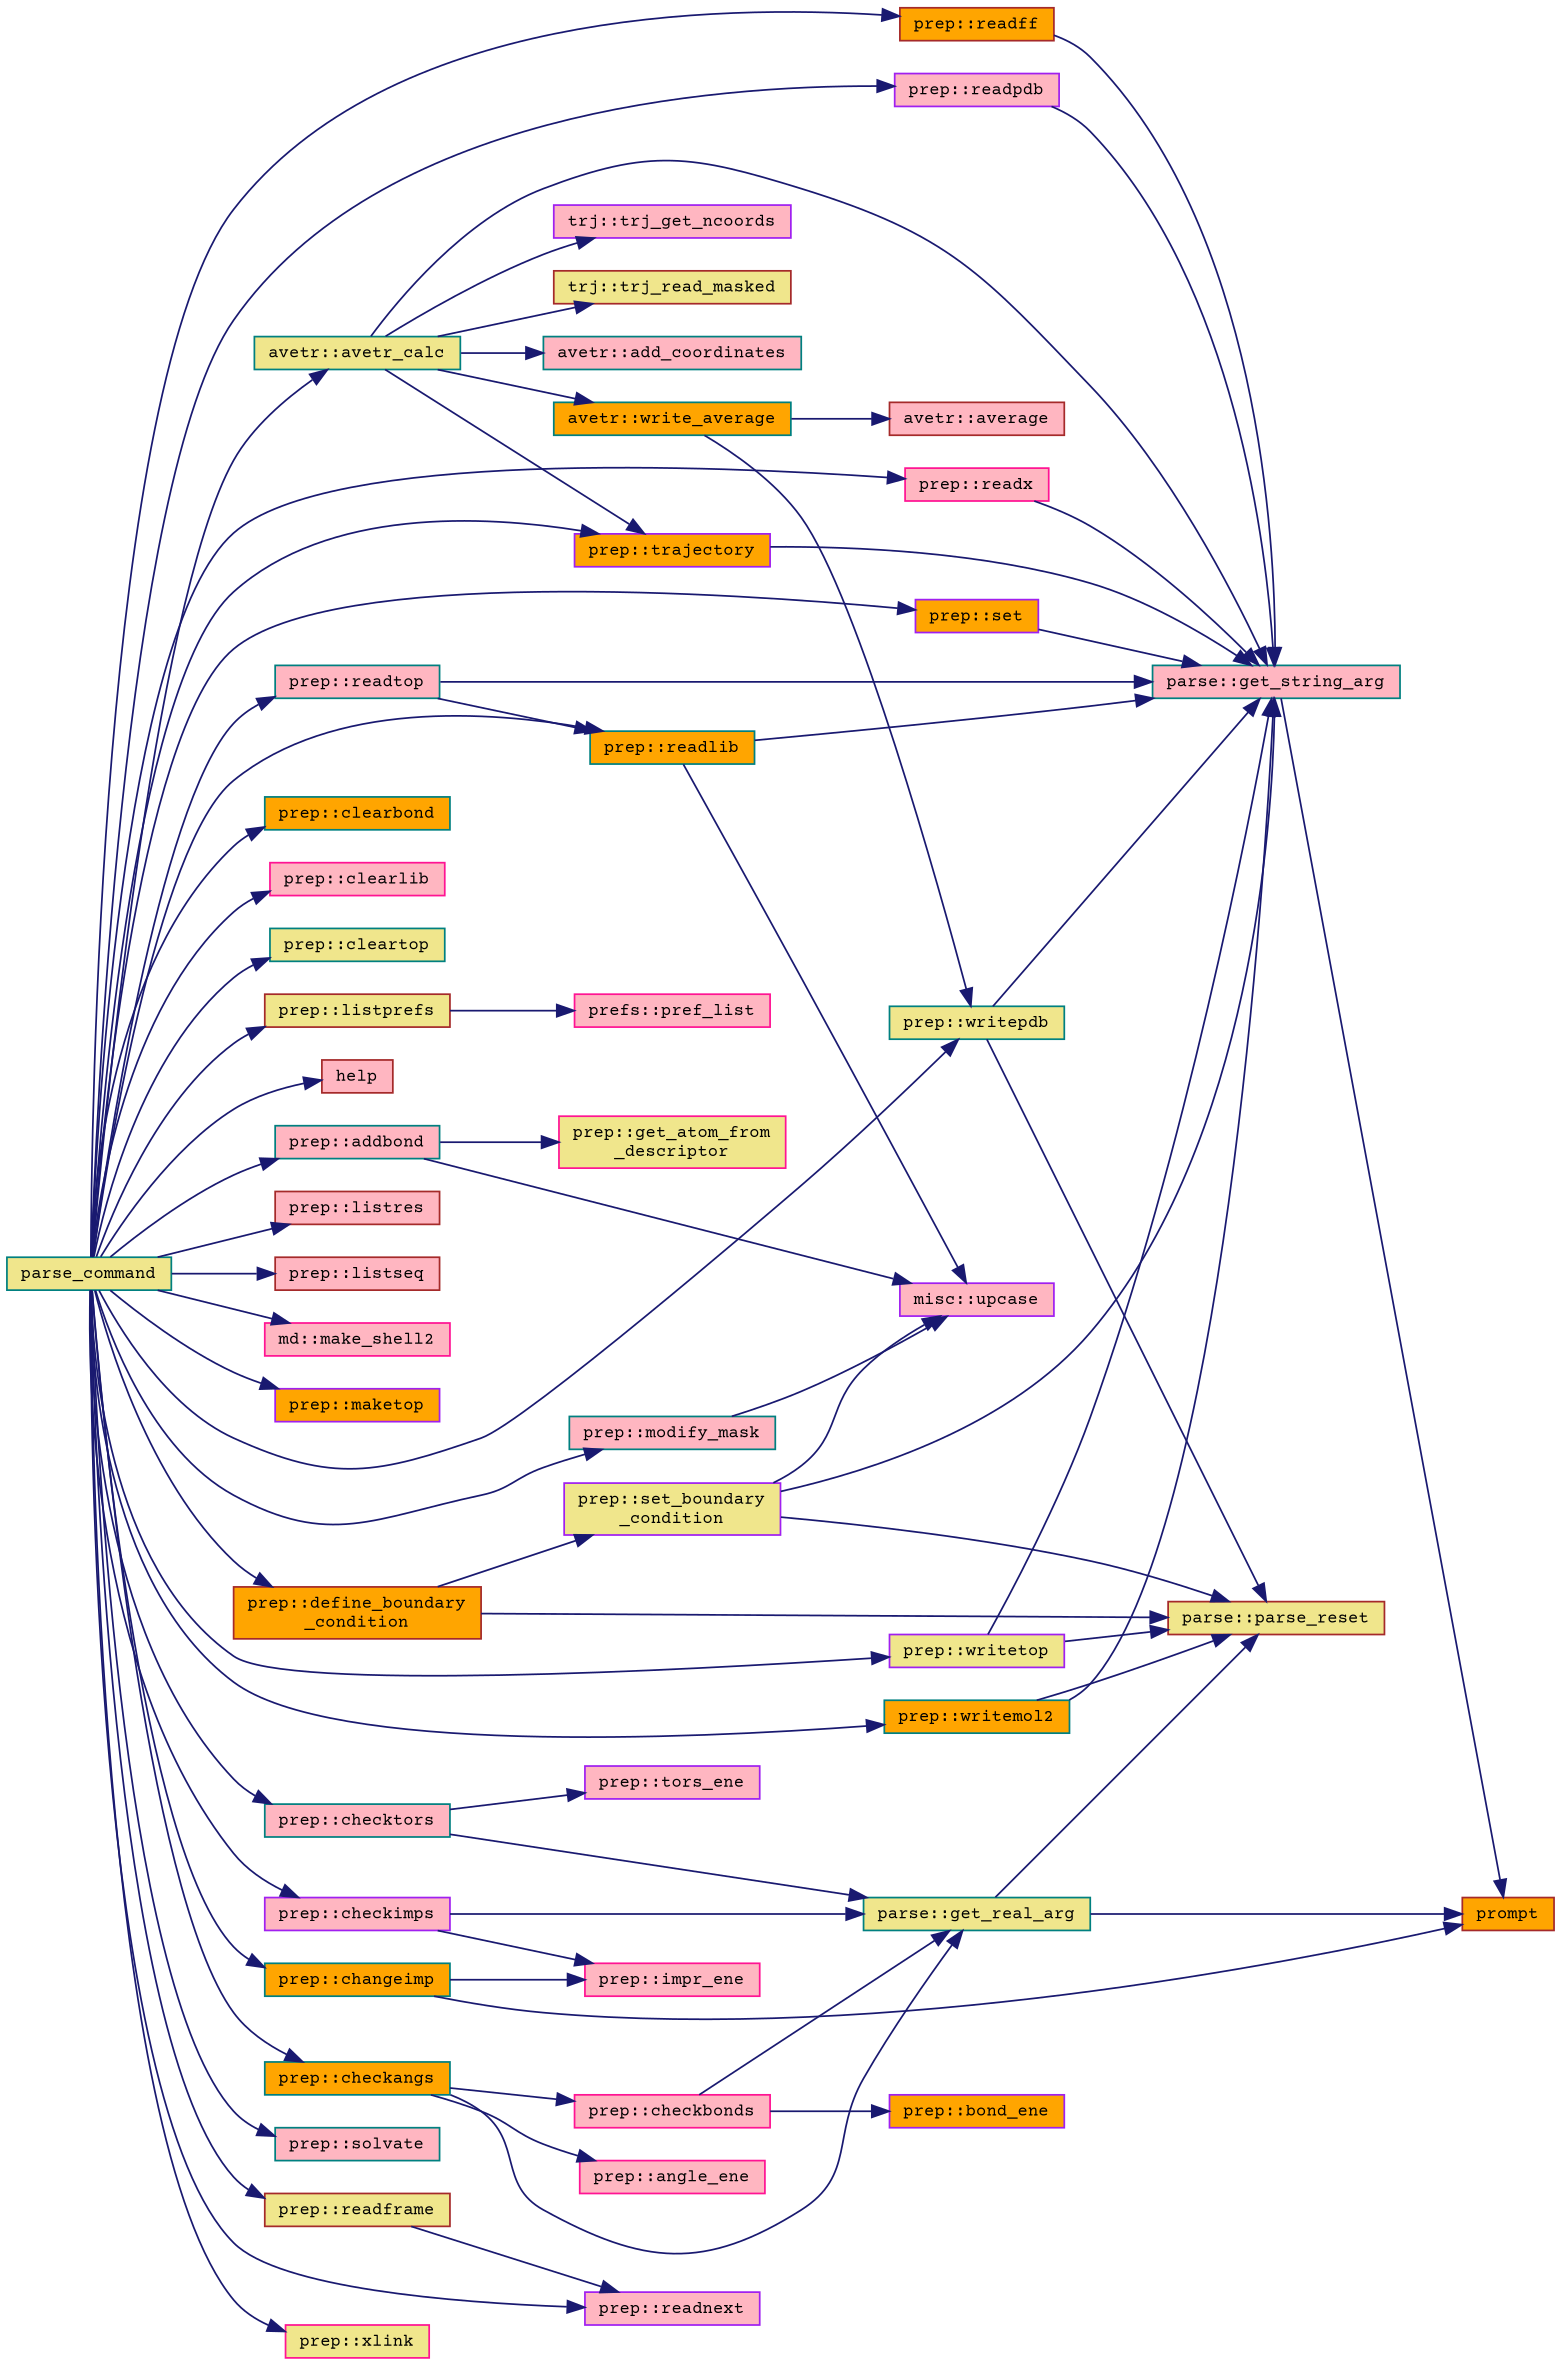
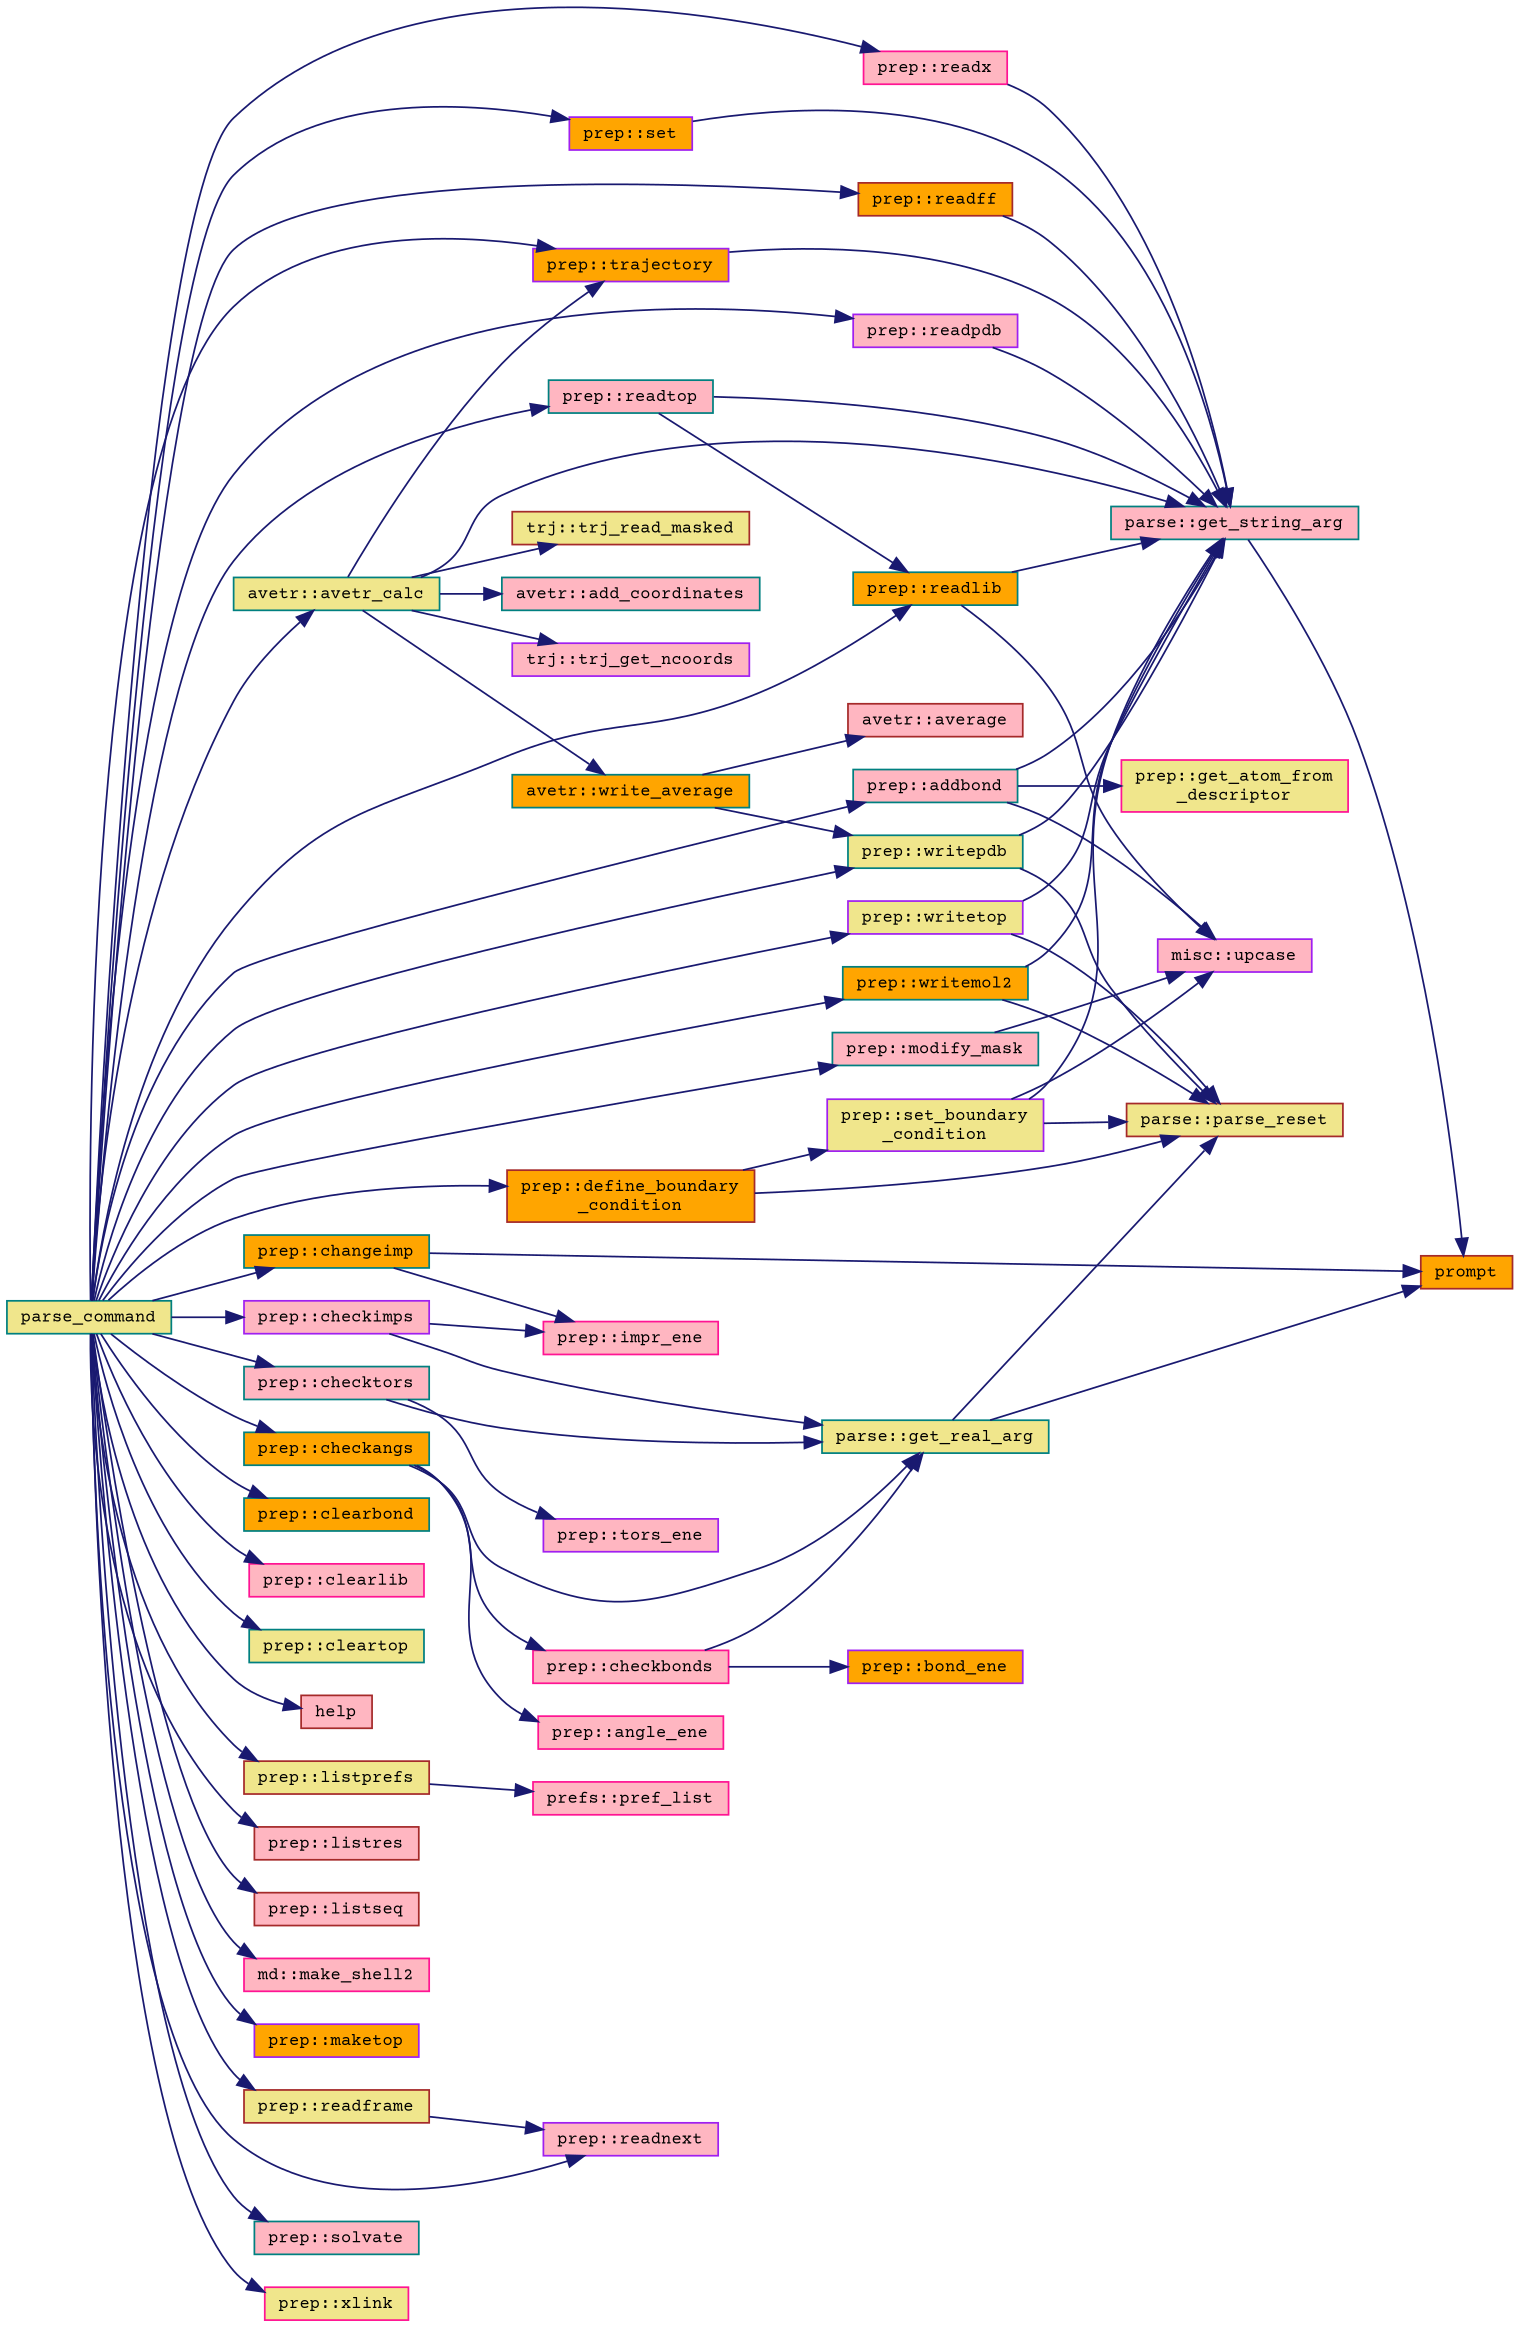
edge "prep::addbond" -> "parse::get_string_arg": added
